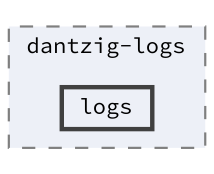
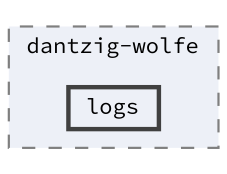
cluster "dantzig-logs": label "dantzig-logs" -> "dantzig-wolfe"
